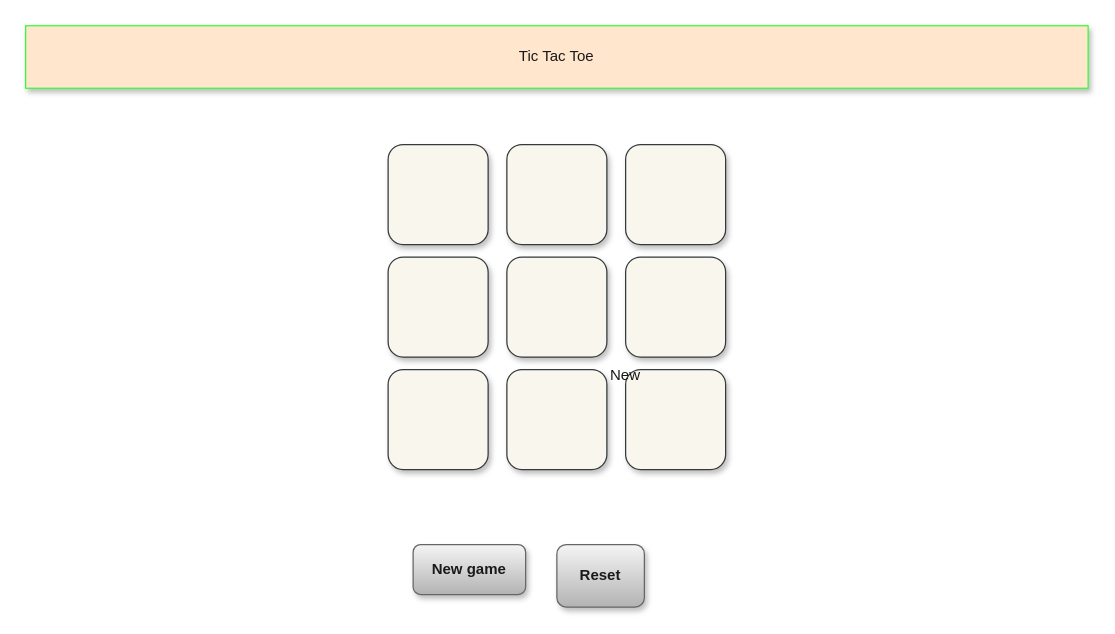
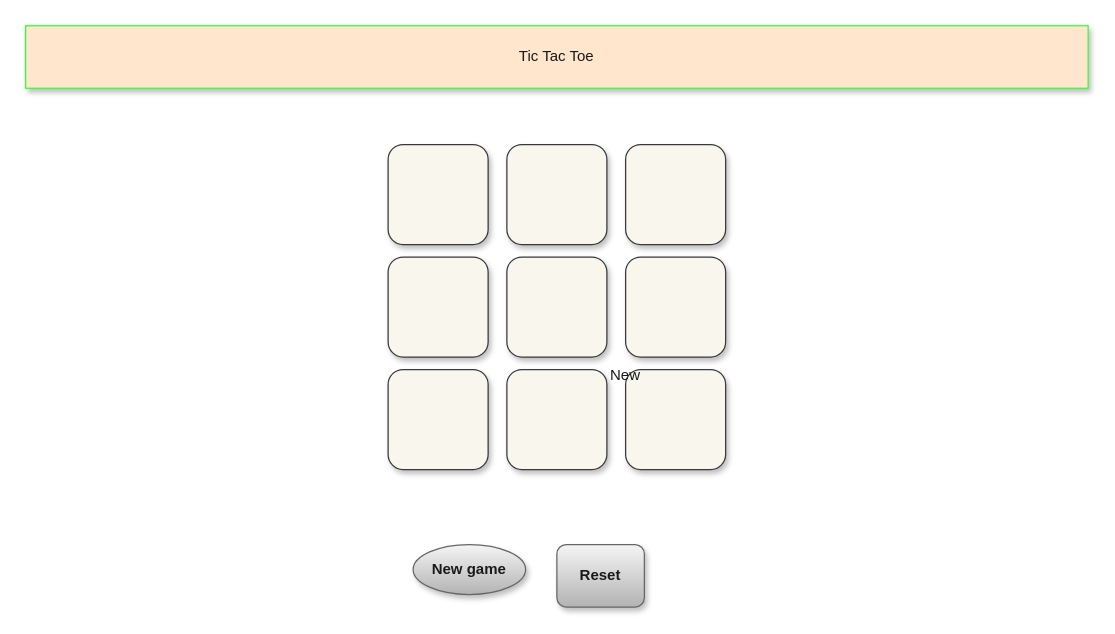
node "New game": shape rounded rectangle -> ellipse
